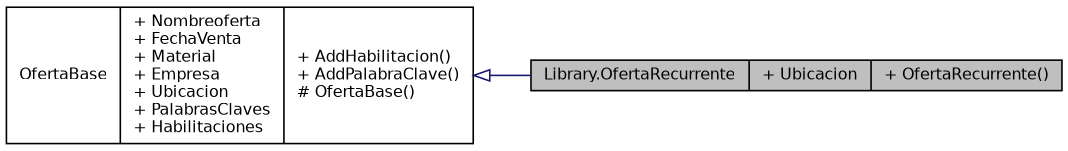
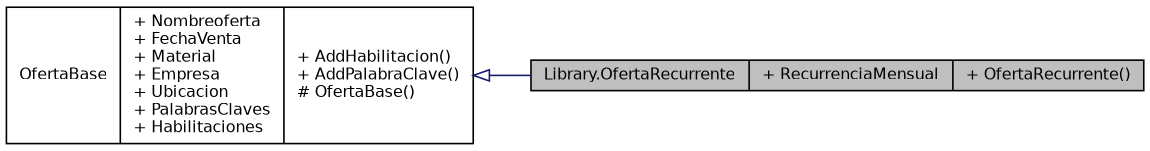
node "Library.OfertaRecurrente": text "+ Ubicacion" -> "+ RecurrenciaMensual"
